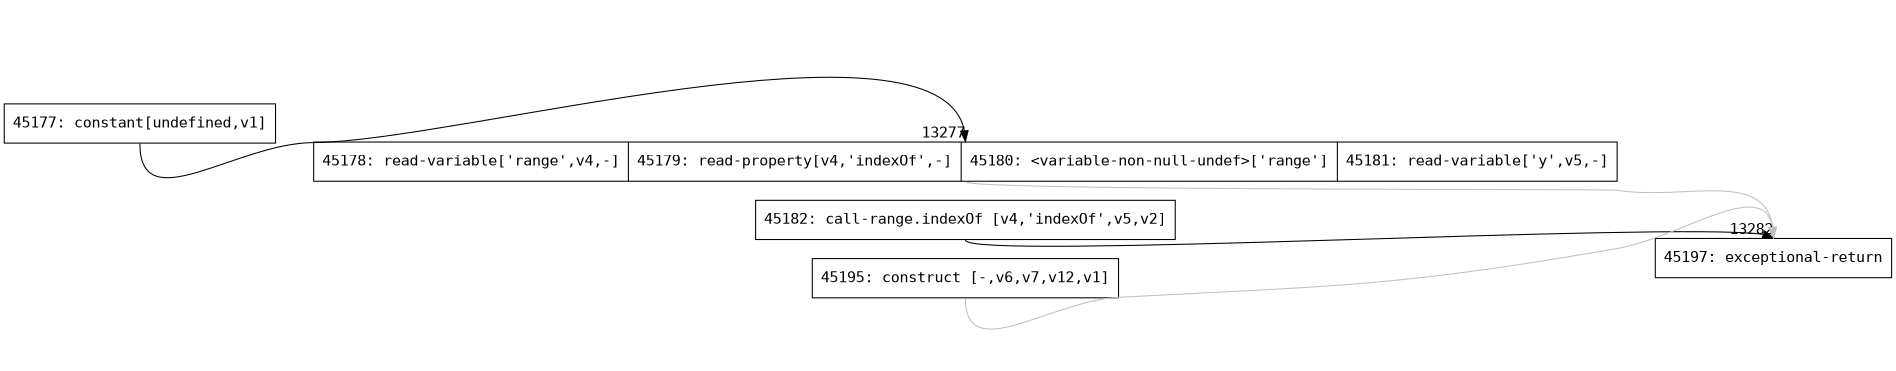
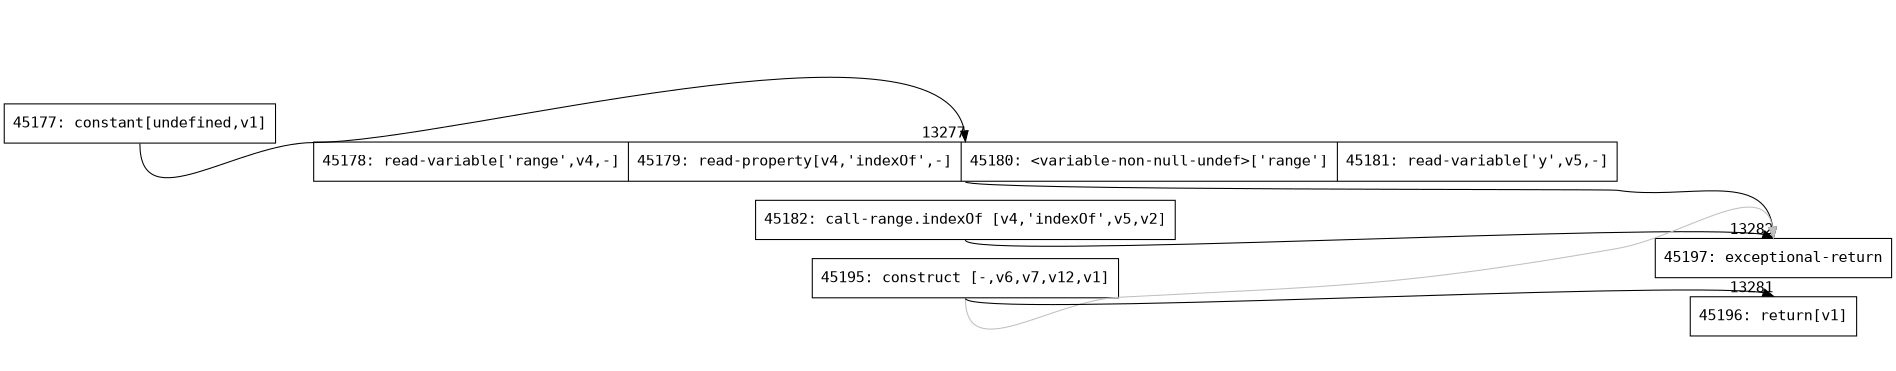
edge "45178: read-variable['range',v4,-]" -> "45197: exceptional-return": color gray -> black
node "45196: return[v1]": added
